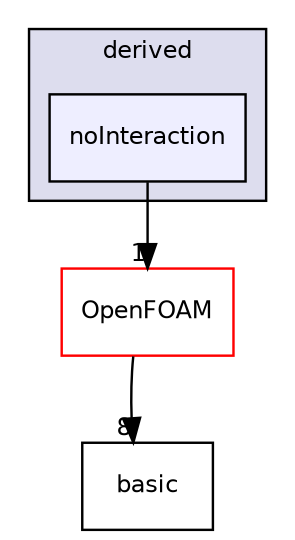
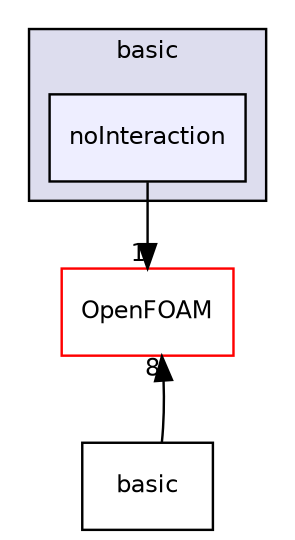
cluster "derived": label "derived" -> "basic"
edge "OpenFOAM" -> "basic": reversed
